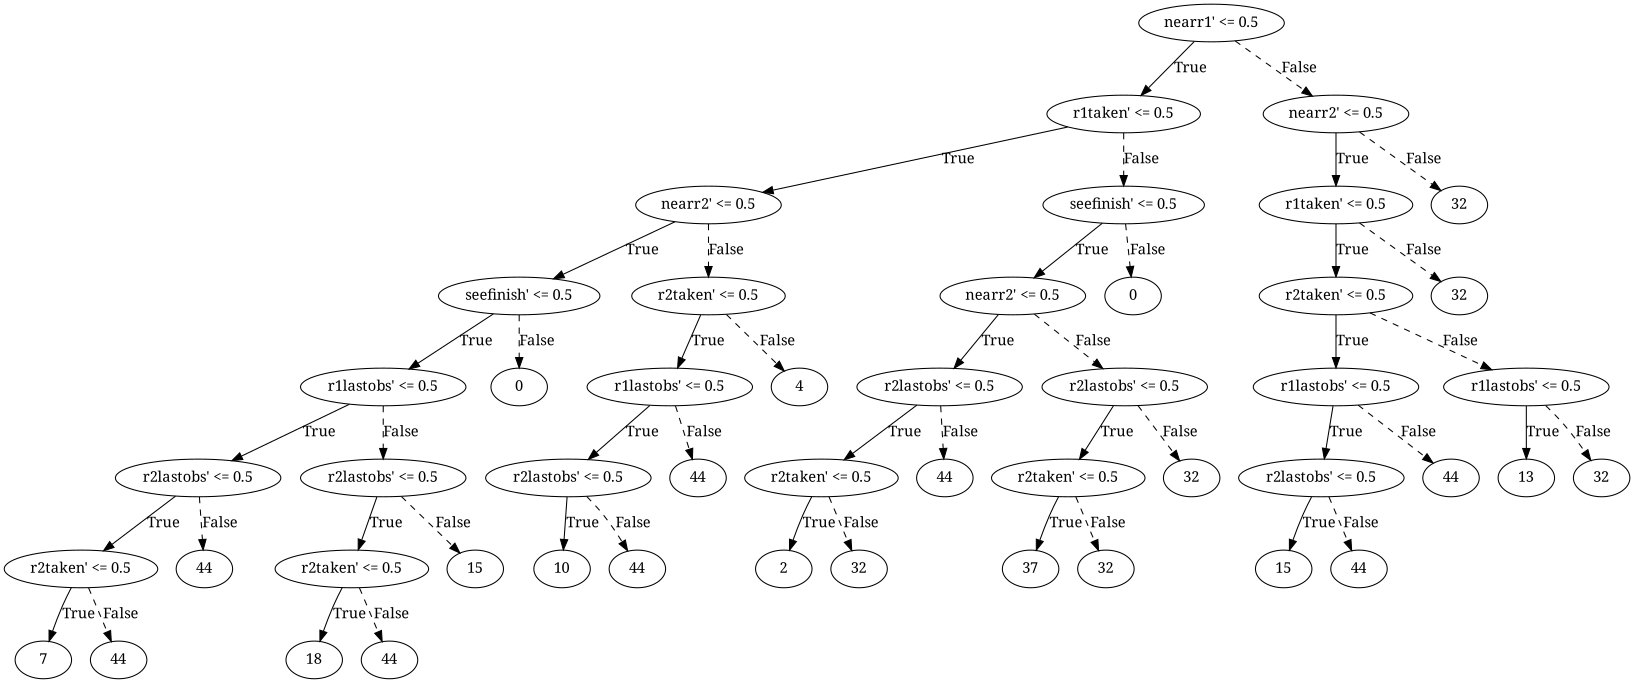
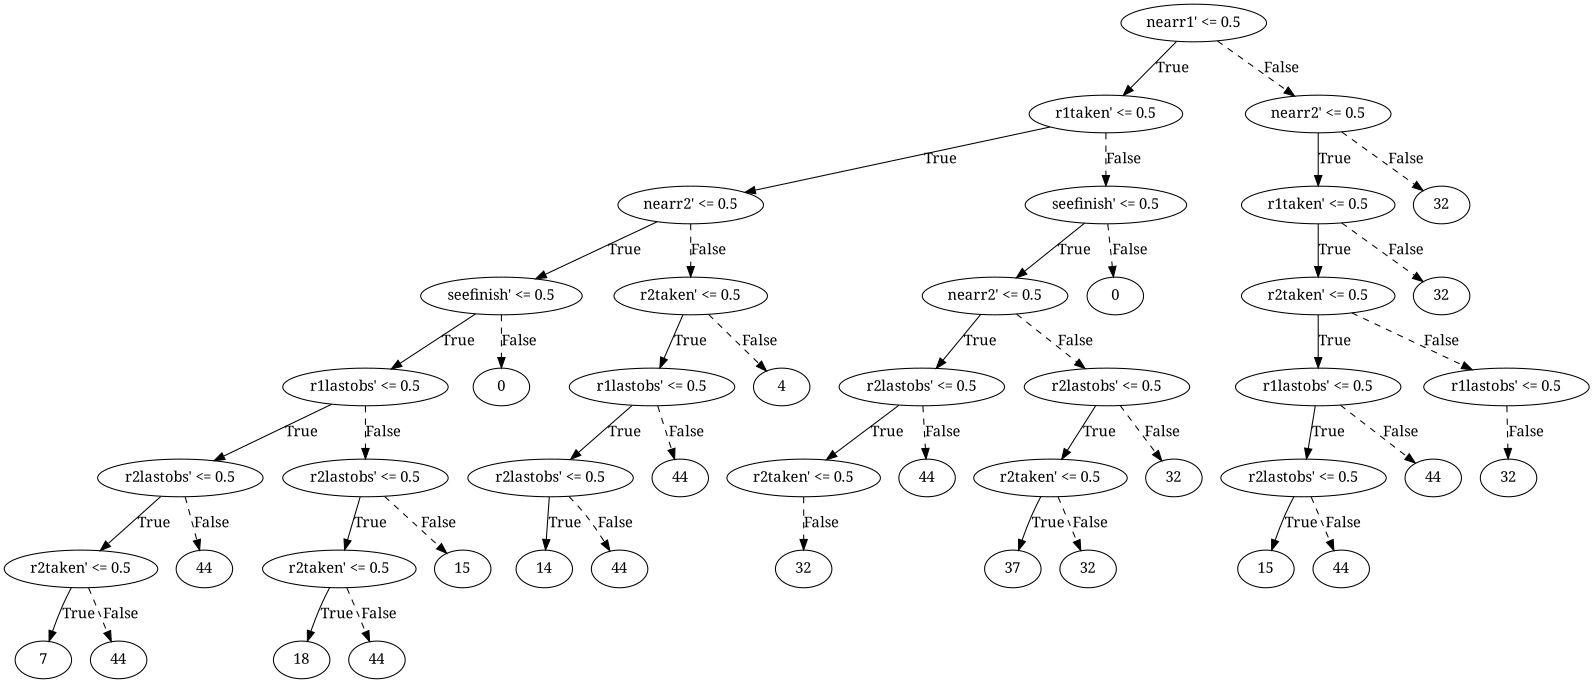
node "13": removed
node "10": label "10" -> "14"
node "2": removed
